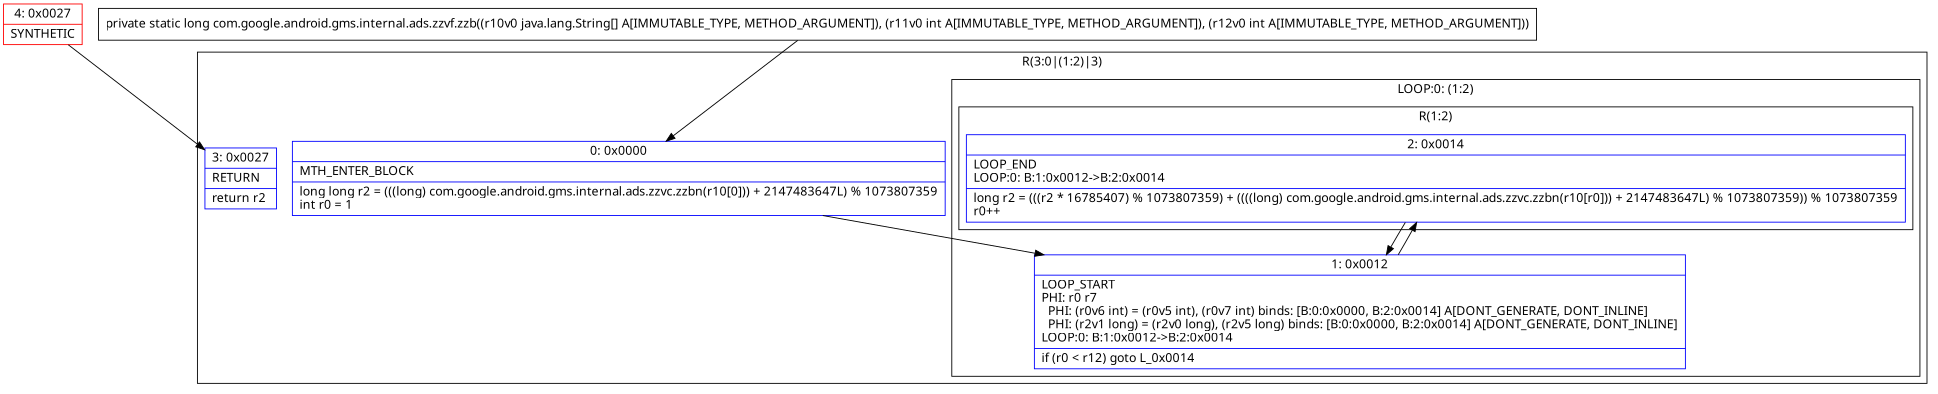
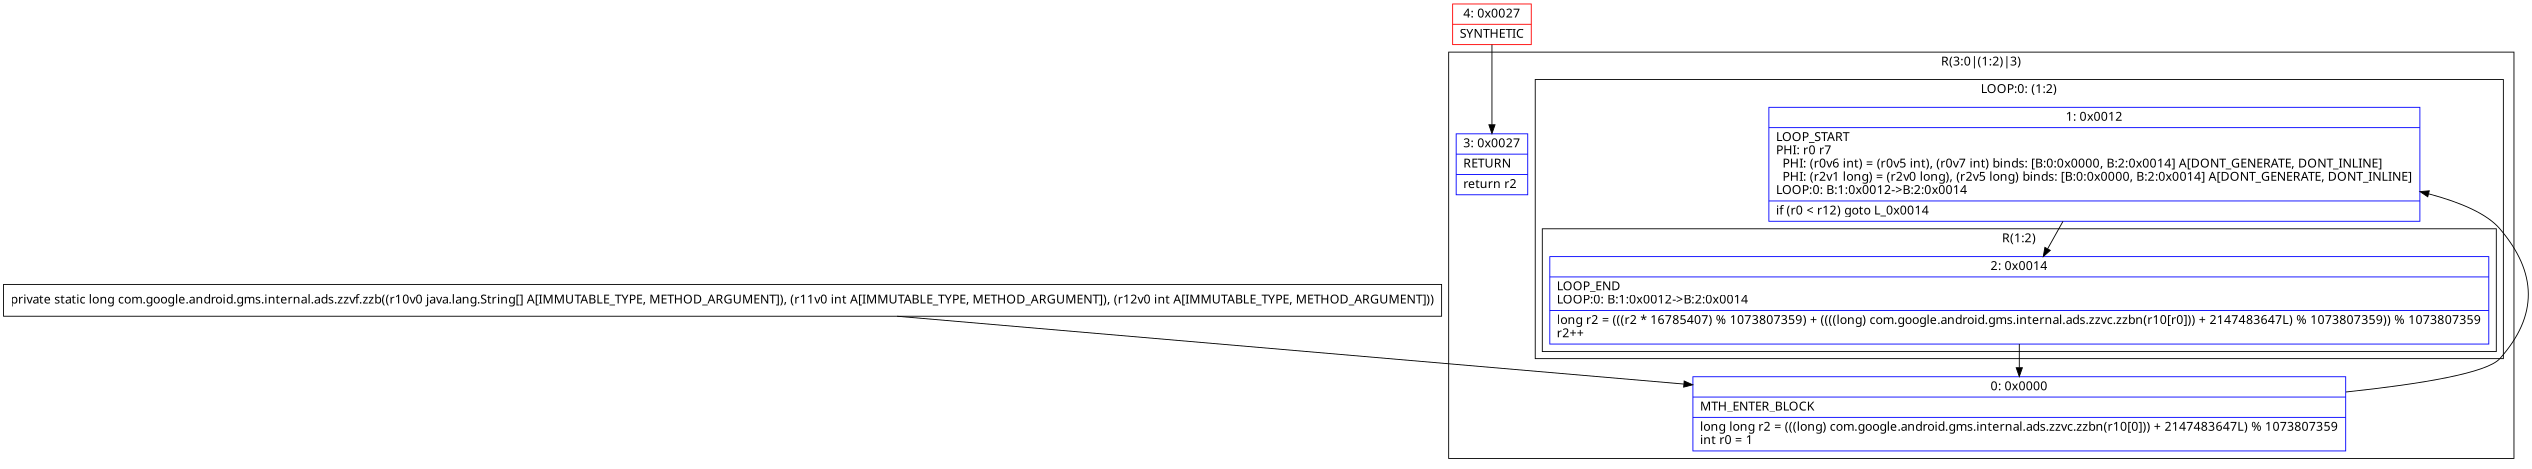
node "2: 0x0014": text "r0++" -> "r2++"
edge "2: 0x0014" -> "1: 0x0012": now "2: 0x0014" -> "0: 0x0000"
